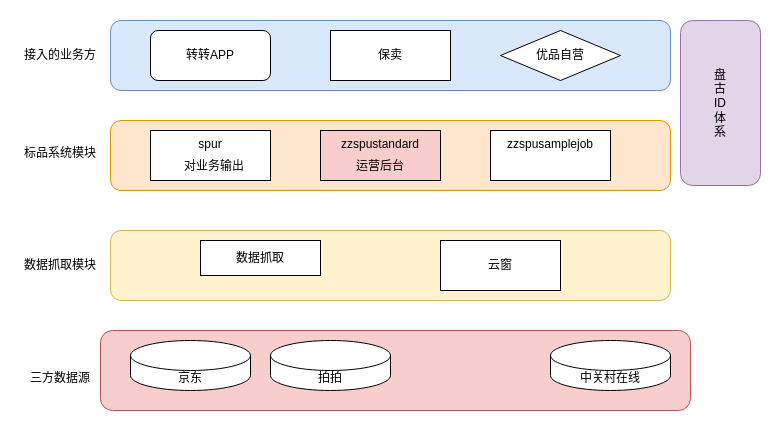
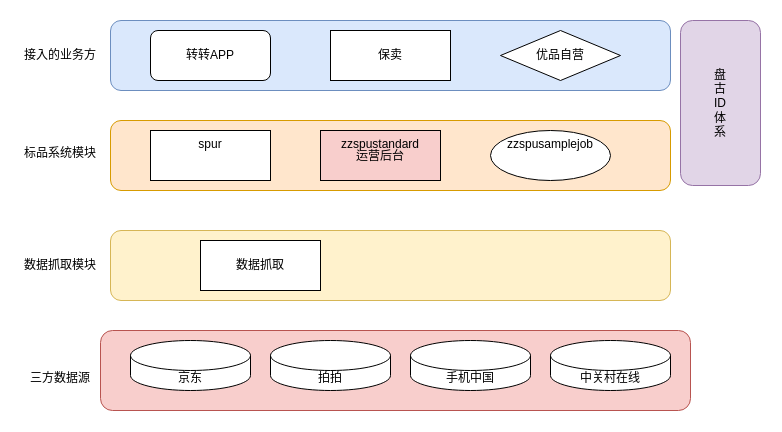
node "zzspusamplejob": shape rectangle -> ellipse
node "对业务输出": removed
node "运营后台": moved (381, 167) -> (381, 157)
node "数据抓取": size 120x35 -> 120x50
node "云窗": removed
node "手机中国": added
